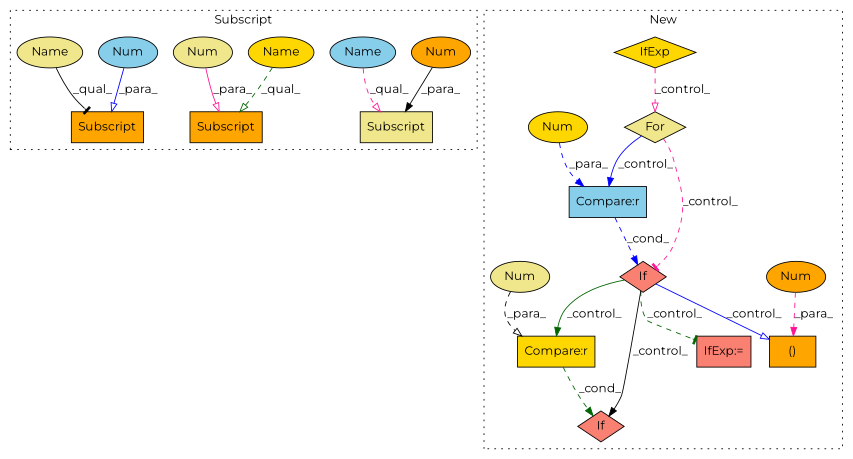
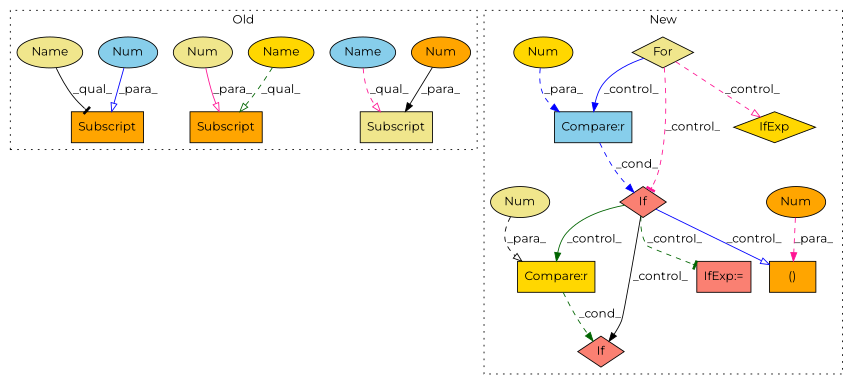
cluster "Subscript": label "Subscript" -> "Old"
edge "IfExp" -> "For": reversed
